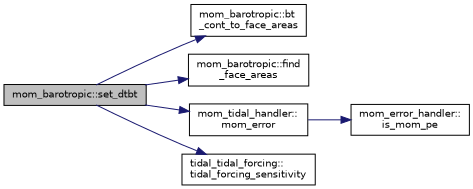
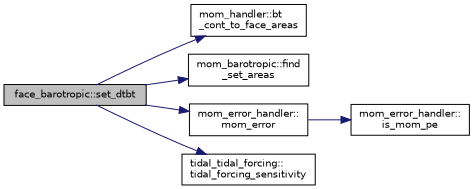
node "mom_barotropic::bt _cont_to_face_areas": label "mom_barotropic::bt _cont_to_face_areas" -> "mom_handler::bt _cont_to_face_areas"
node "mom_barotropic::find _face_areas": label "mom_barotropic::find _face_areas" -> "mom_barotropic::find _set_areas"
node "mom_barotropic::set_dtbt": label "mom_barotropic::set_dtbt" -> "face_barotropic::set_dtbt"
node "mom_tidal_handler:: mom_error": label "mom_tidal_handler:: mom_error" -> "mom_error_handler:: mom_error"
